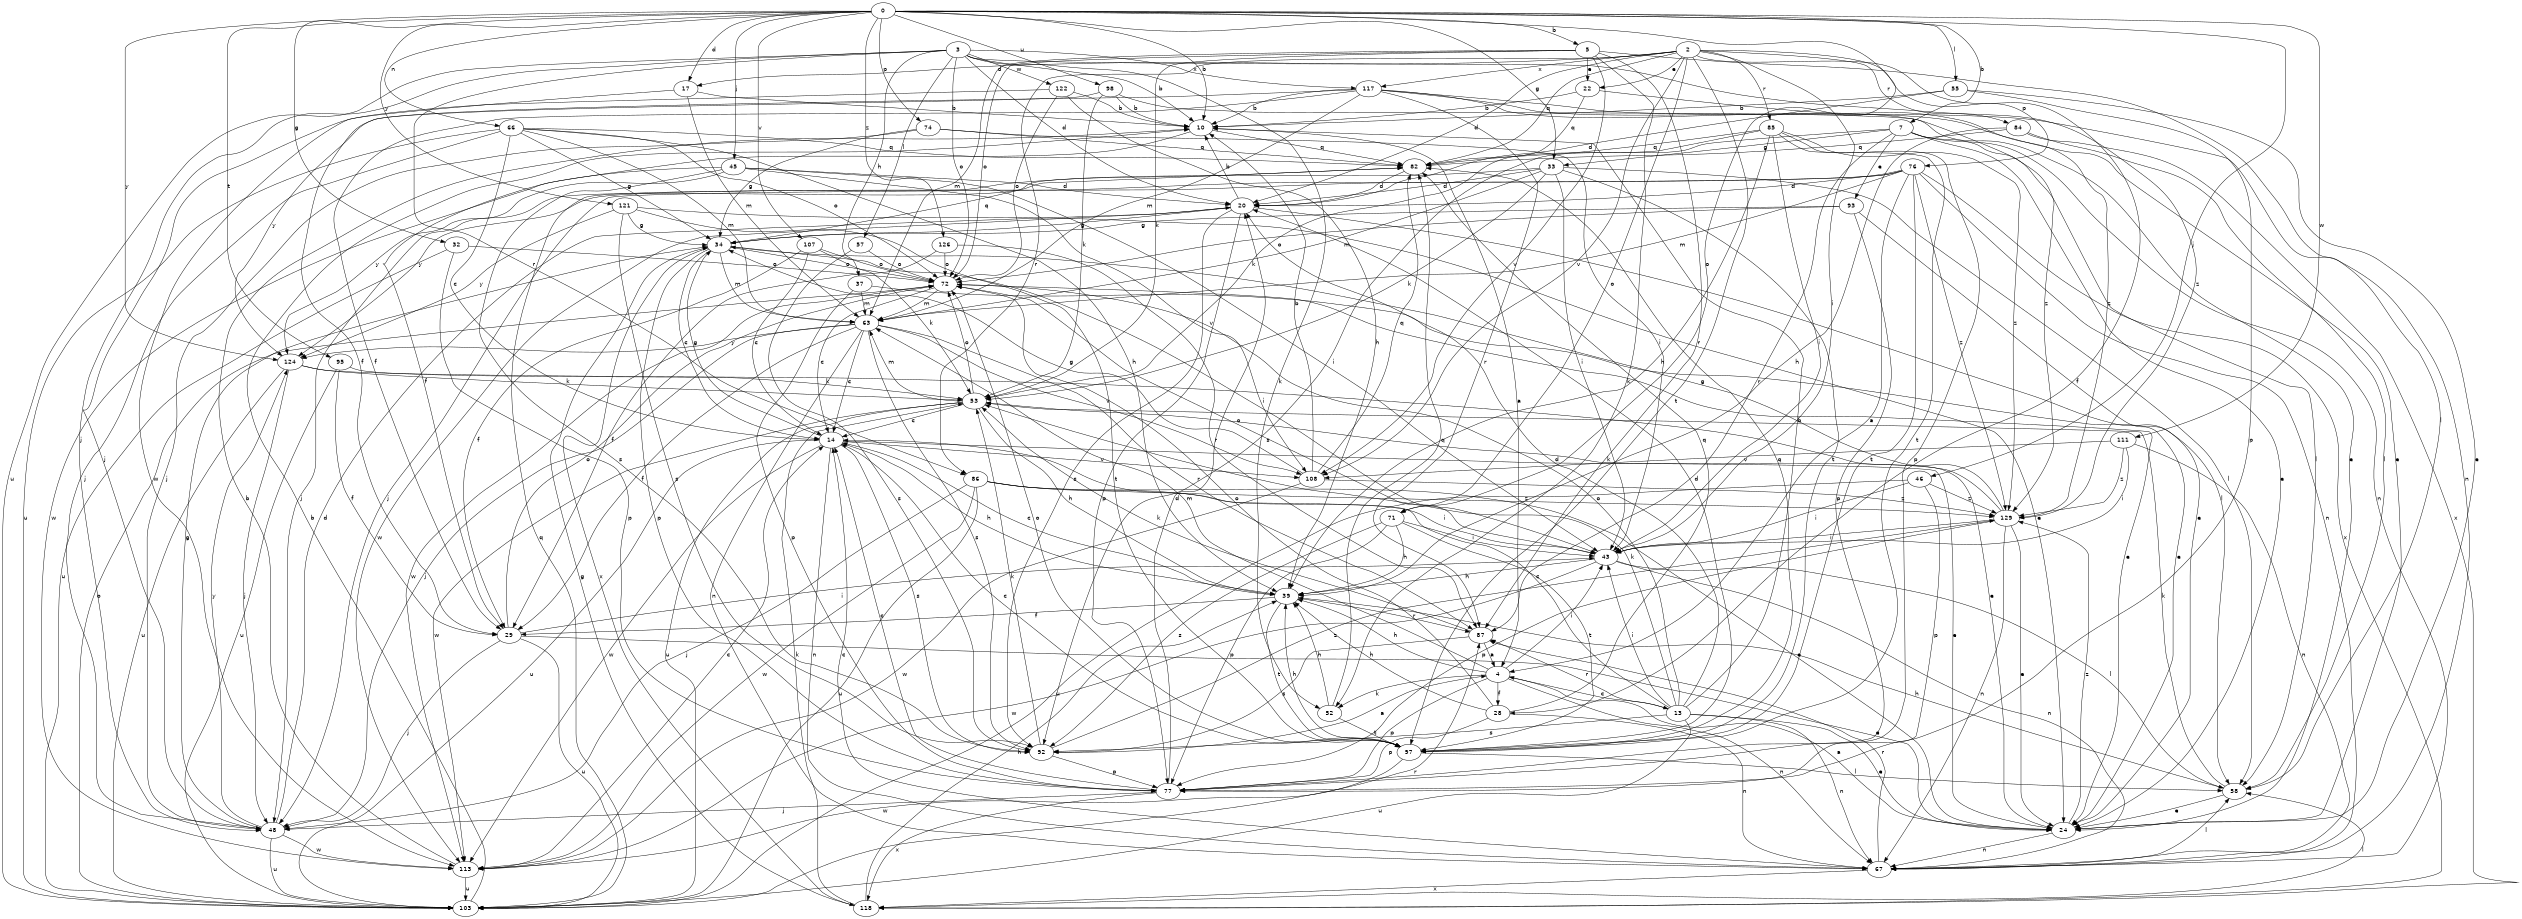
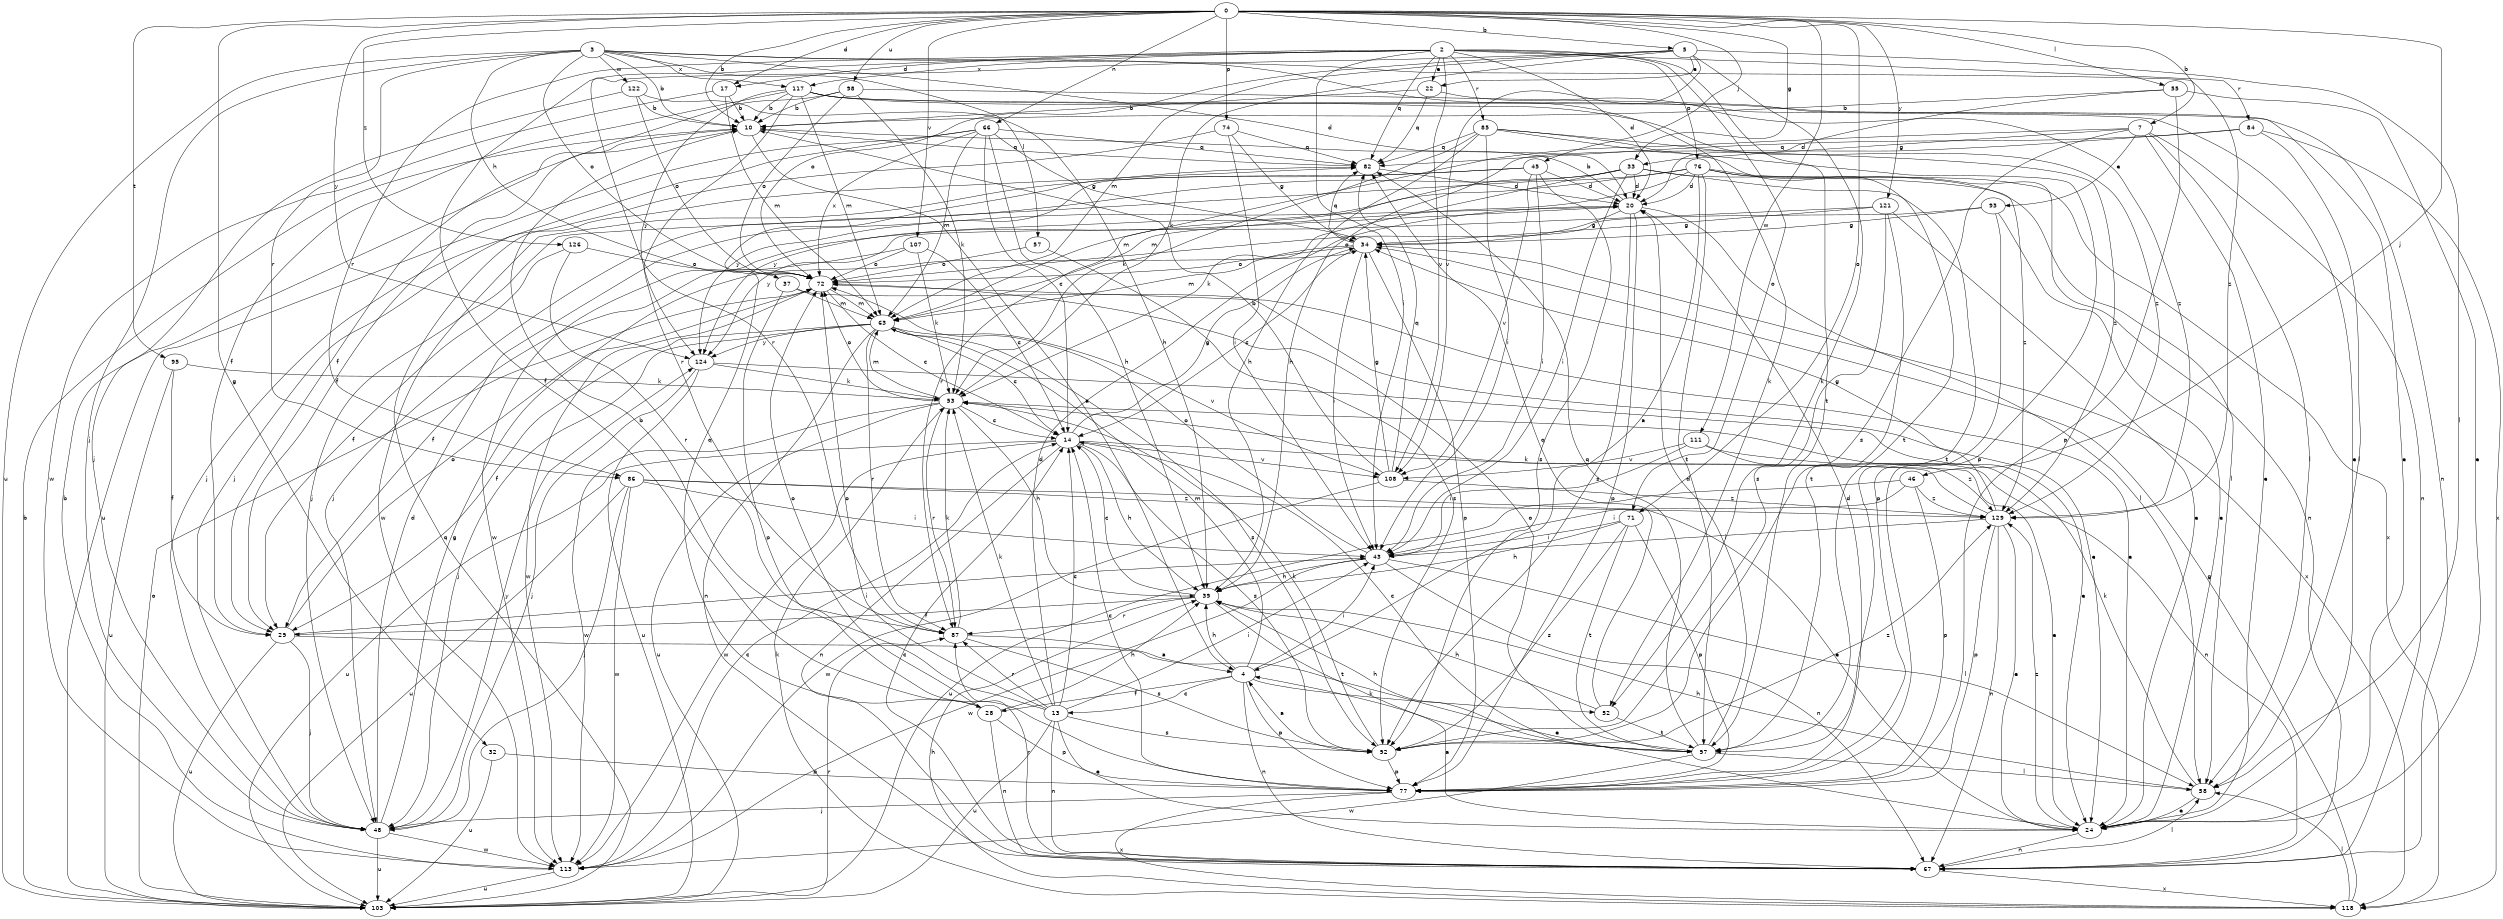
edge "66" -> "72": label "o" -> "x"
edge "32" -> "72": now "98" -> "72"
edge "53" -> "87": added, label "r"
